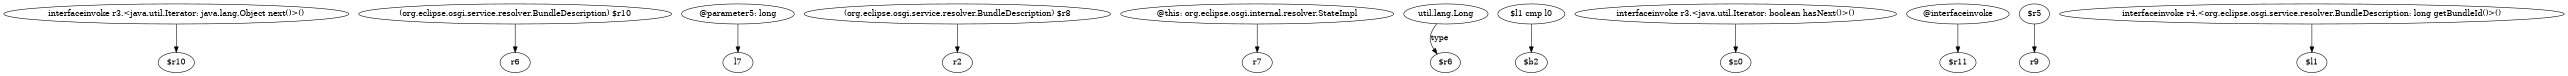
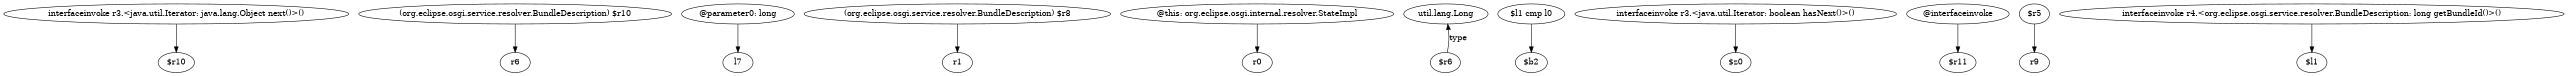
node "@parameter5: long": label "@parameter5: long" -> "@parameter0: long"
edge "util.lang.Long" -> "$r6": reversed
node "r2": label "r2" -> "r1"
node "r7": label "r7" -> "r0"
